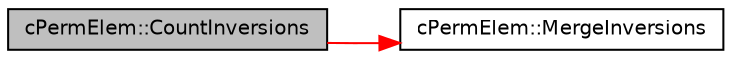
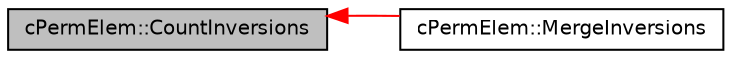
edge "cPermElem::CountInversions" -> "cPermElem::MergeInversions": reversed
